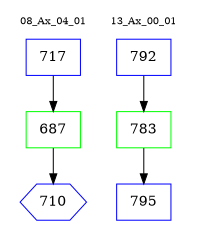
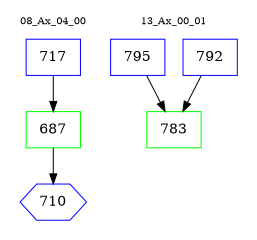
cluster "08_Ax_04_01": label "08_Ax_04_01" -> "08_Ax_04_00"
edge "783" -> "795": reversed
